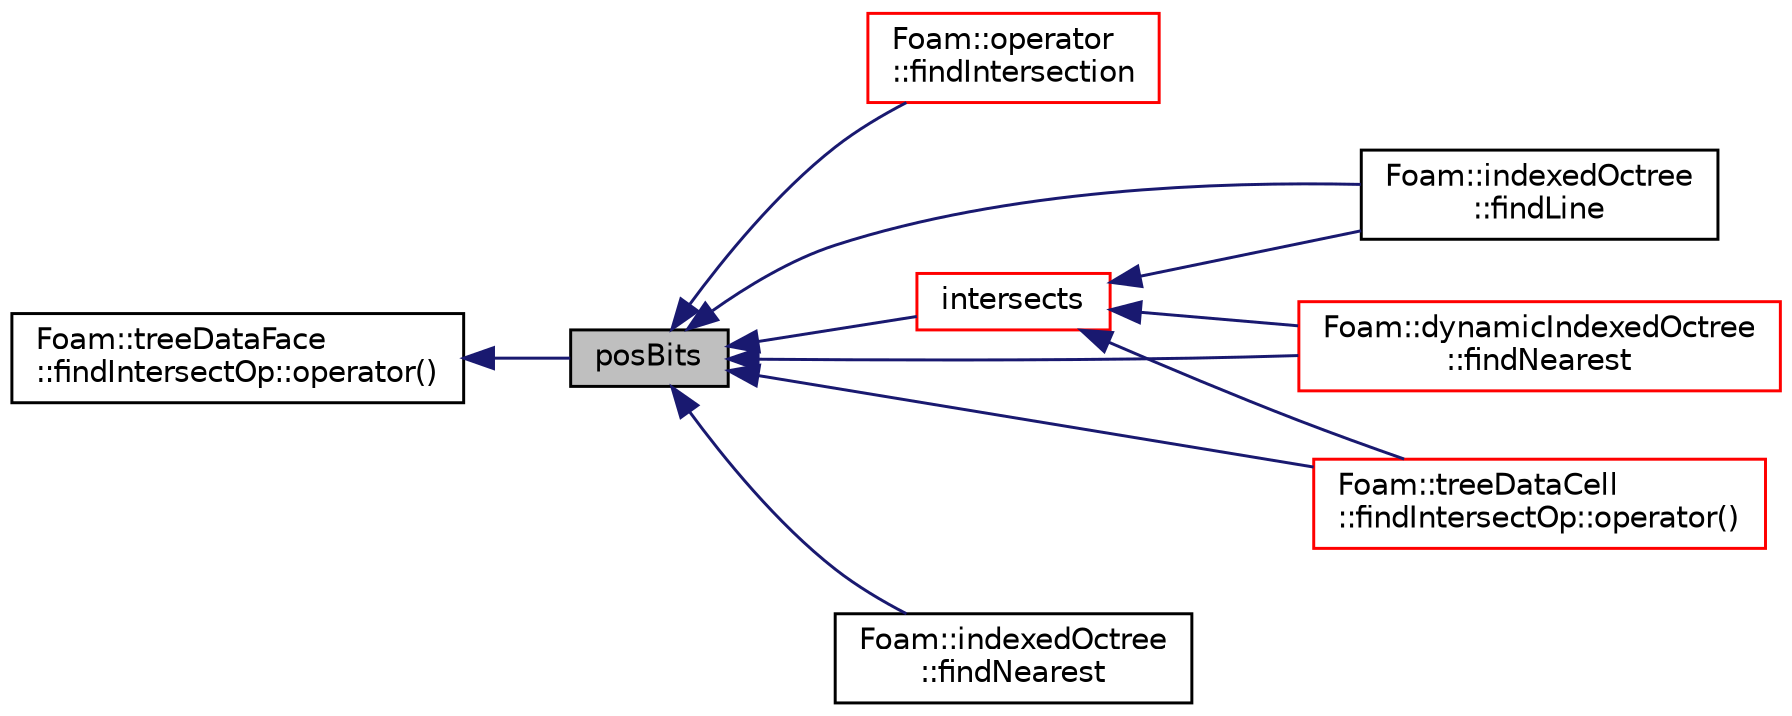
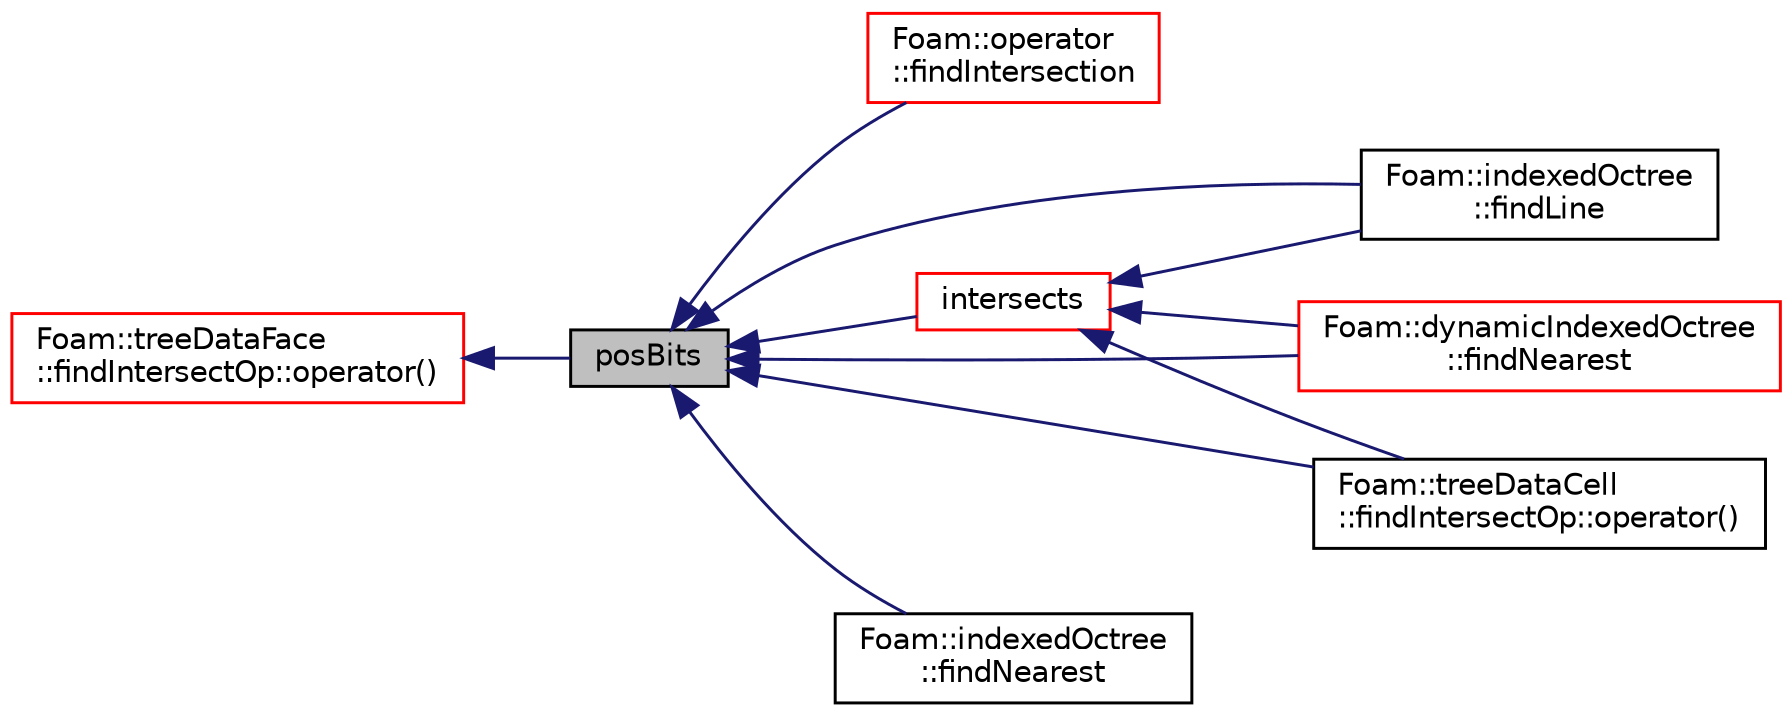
node "Foam::treeDataFace ::findIntersectOp::operator()": color black -> red
node "Foam::treeDataCell ::findIntersectOp::operator()": color red -> black
